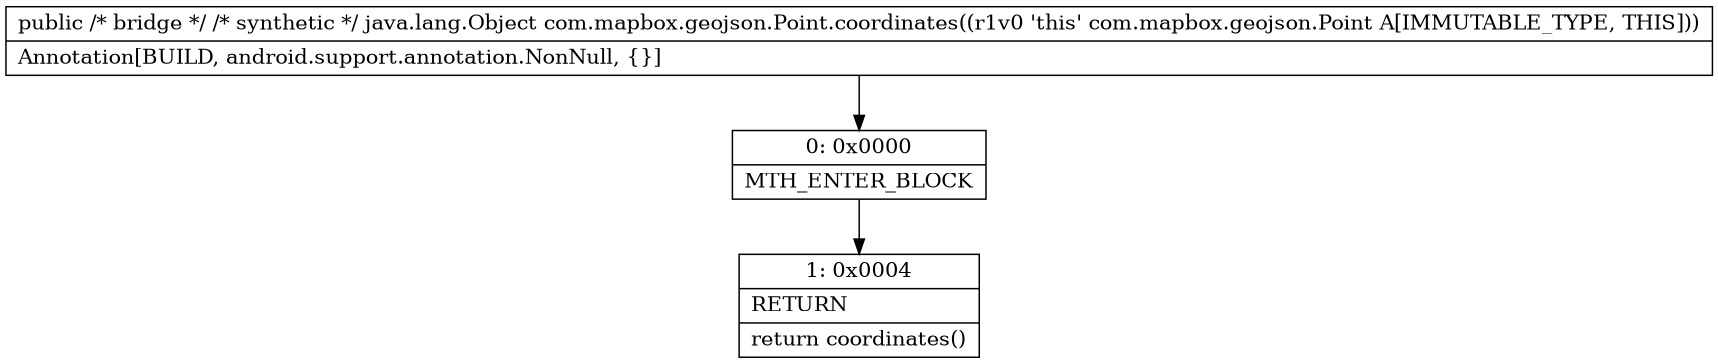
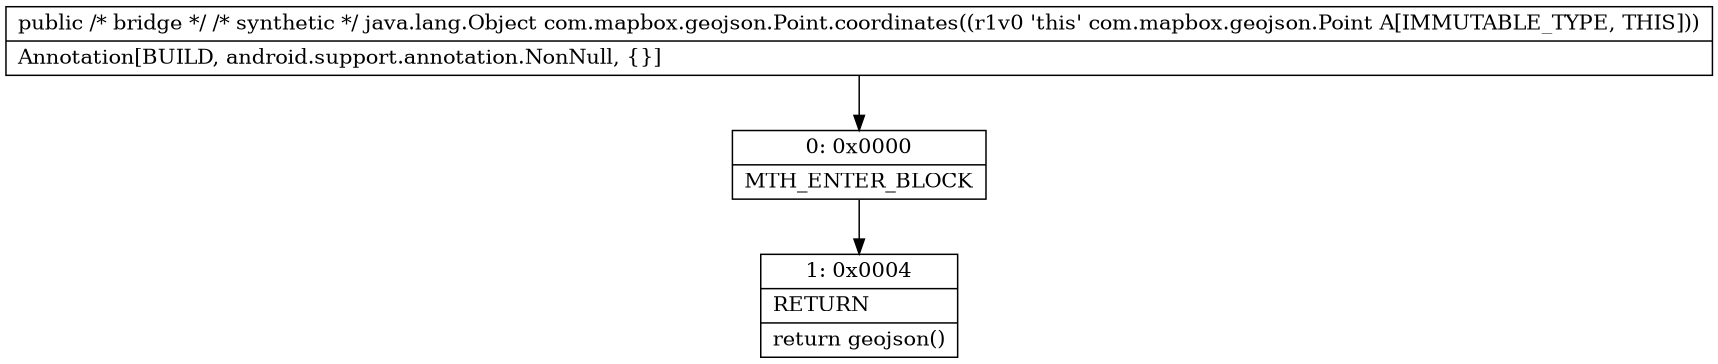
node "1: 0x0004": text "return coordinates()" -> "return geojson()"
